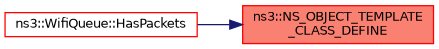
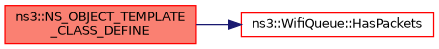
edge "ns3::WifiQueue::HasPackets" -> "ns3::NS_OBJECT_TEMPLATE _CLASS_DEFINE": reversed
